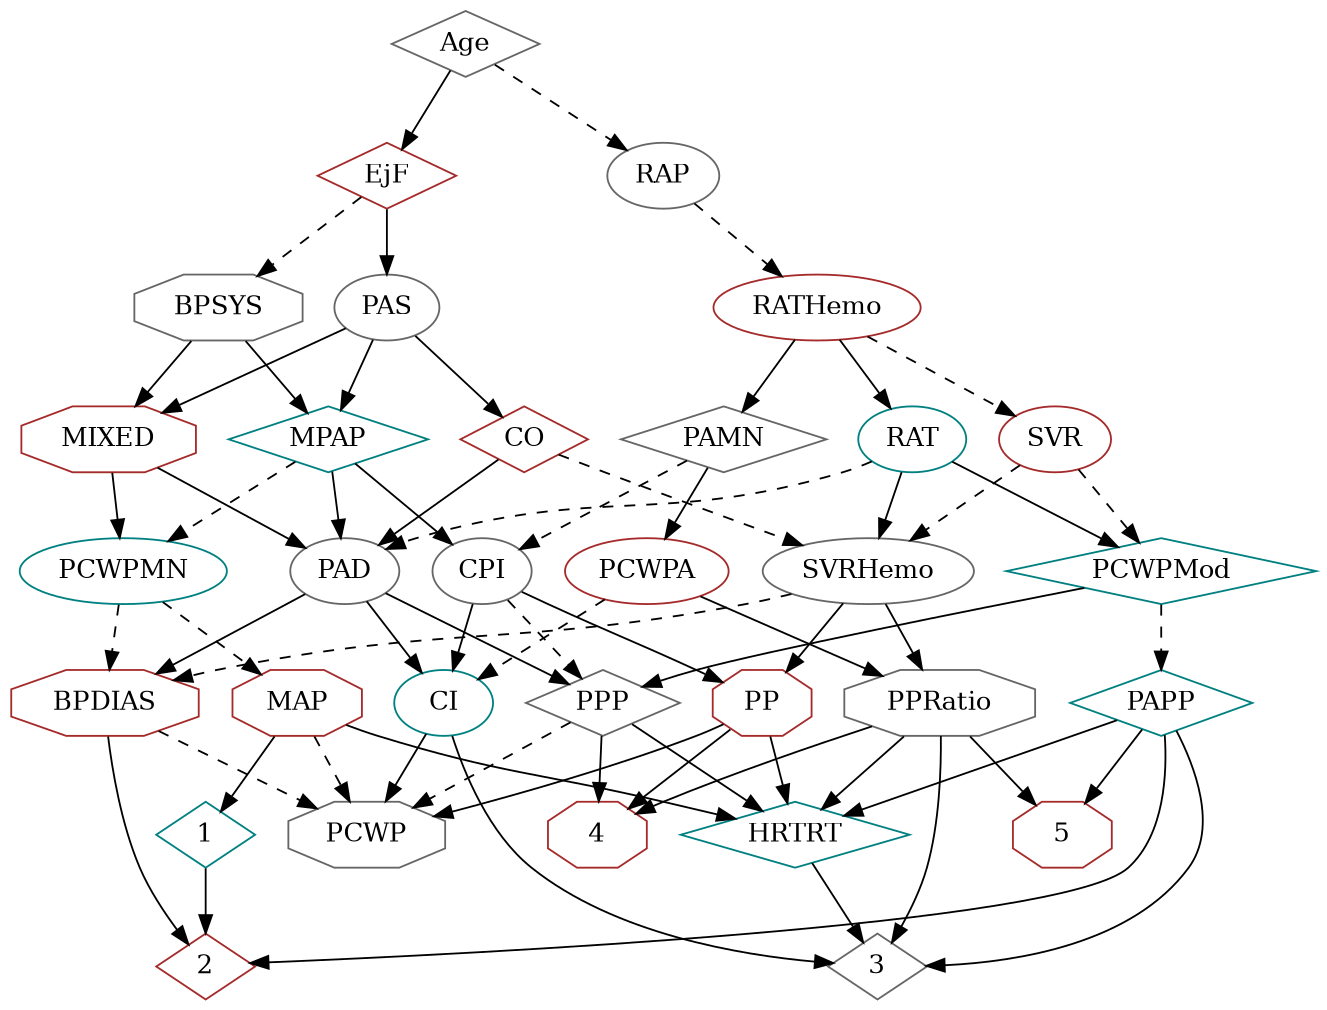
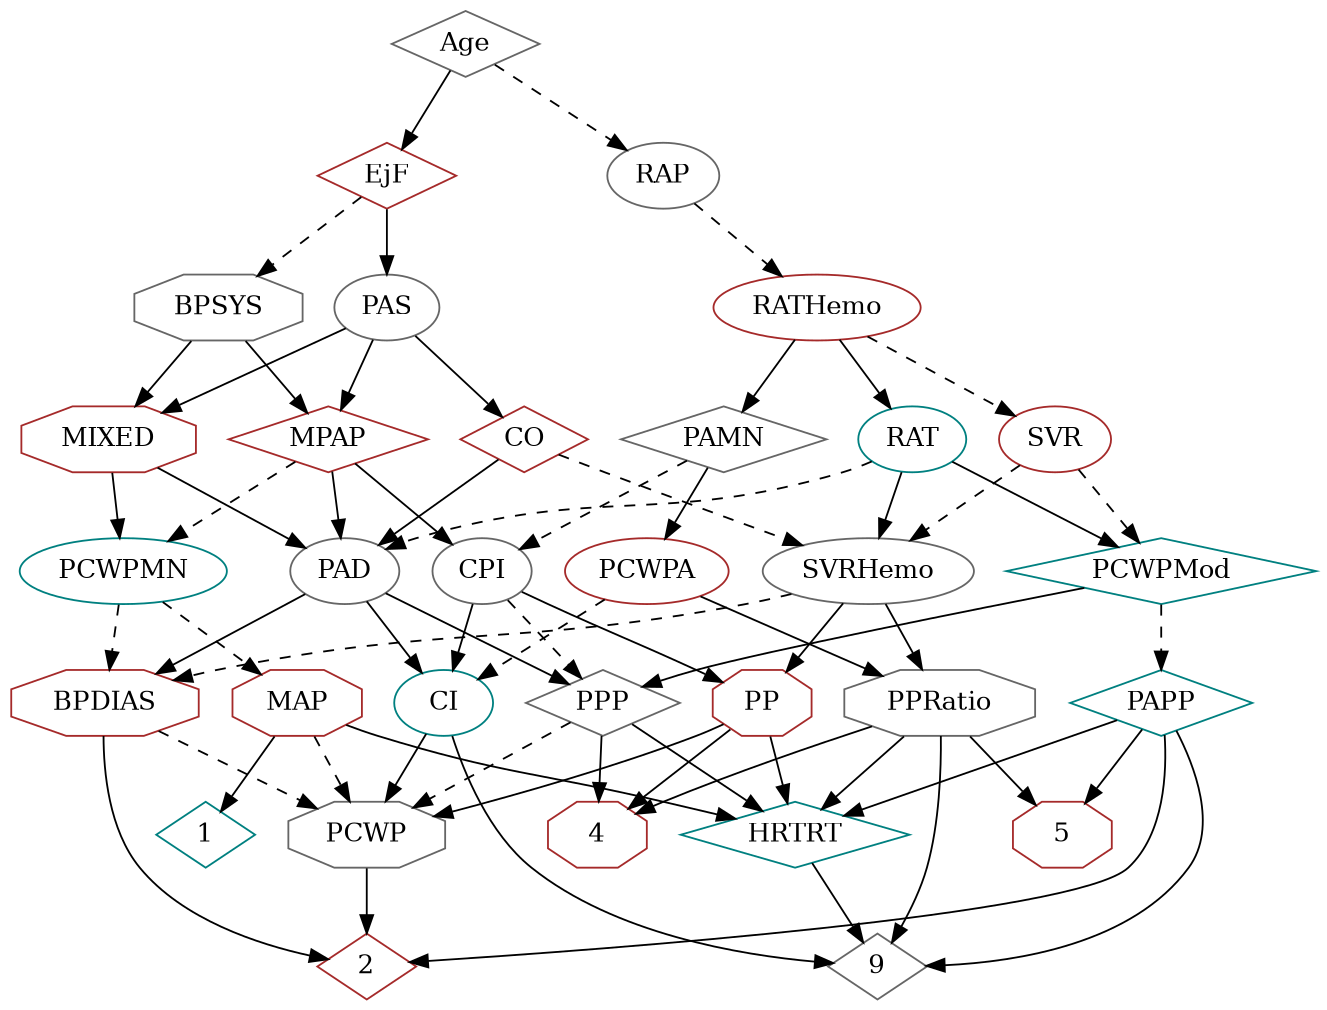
node "MPAP": color teal -> brown
edge "1" -> "2": now "PCWP" -> "2"
node "3": label "3" -> "9"
